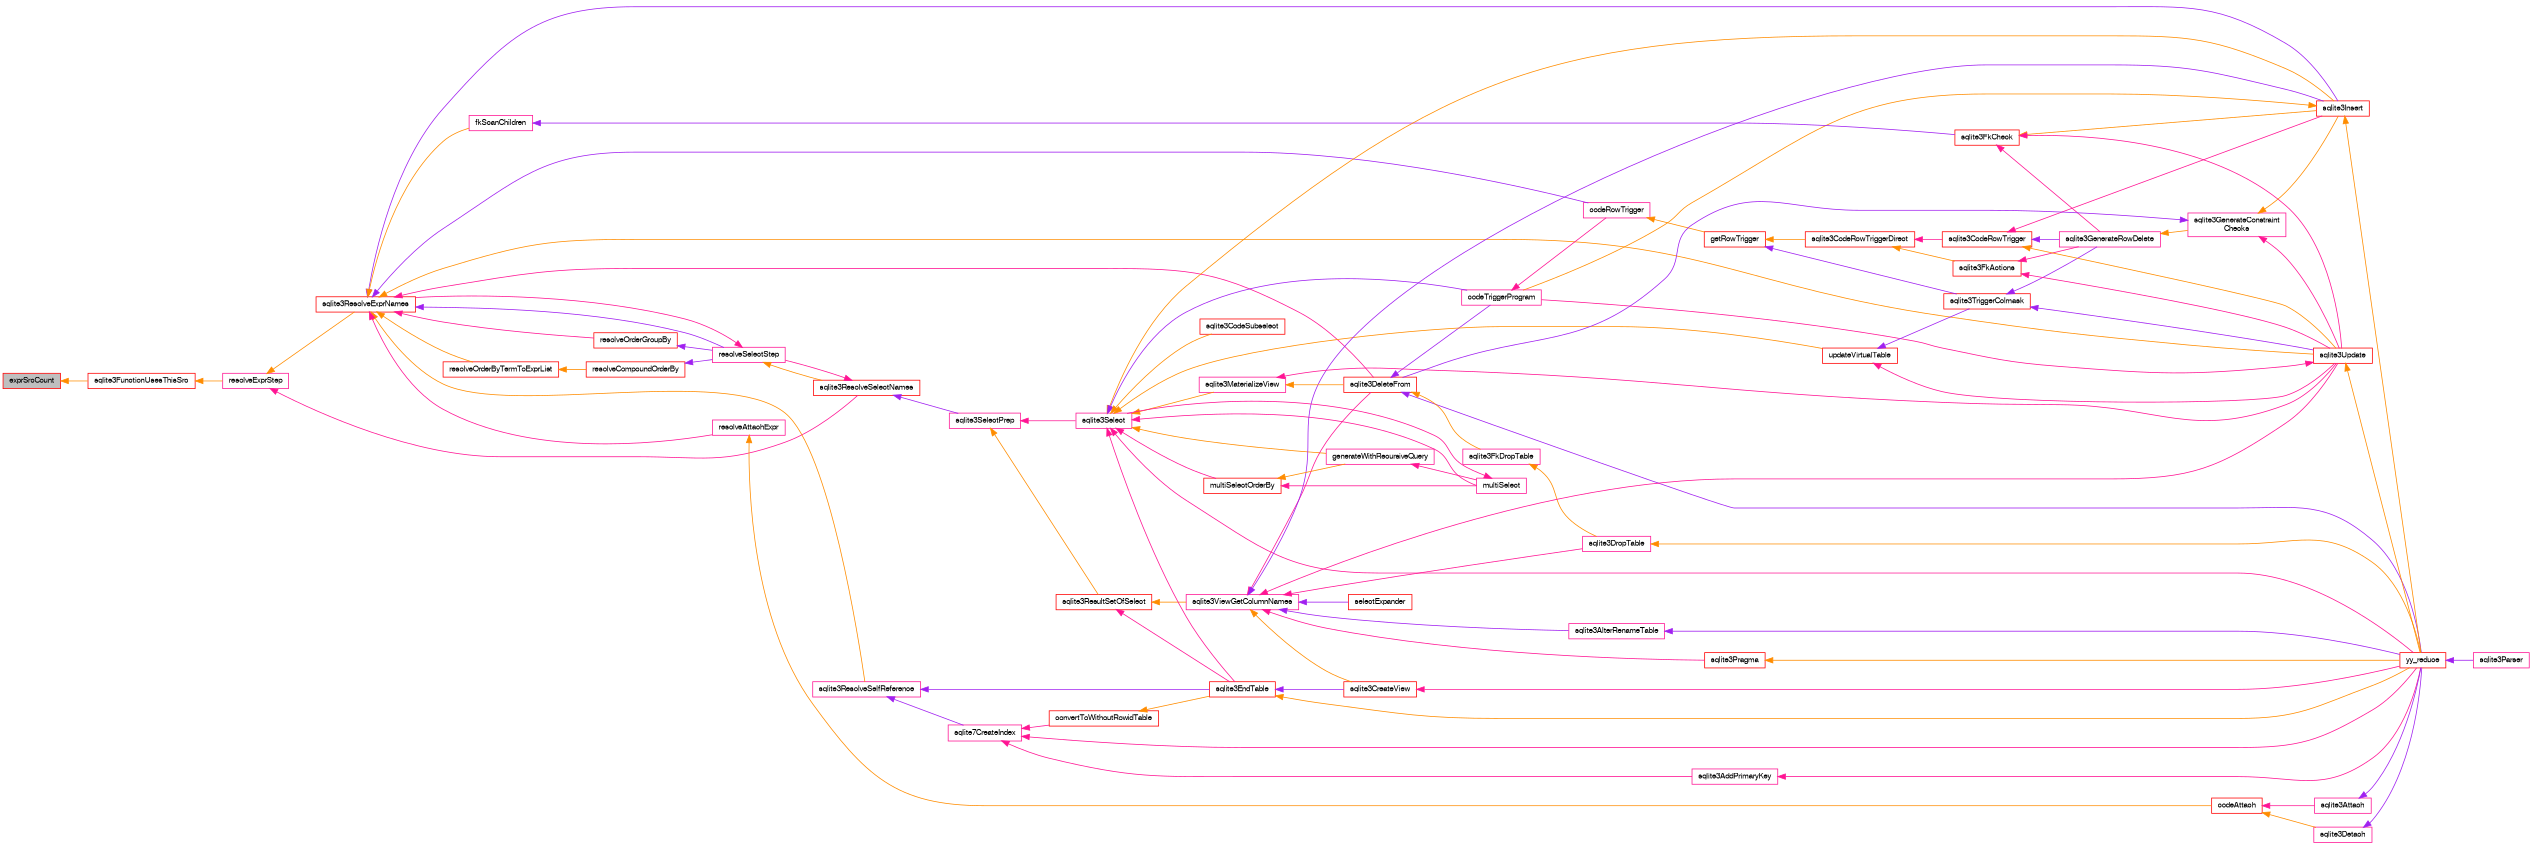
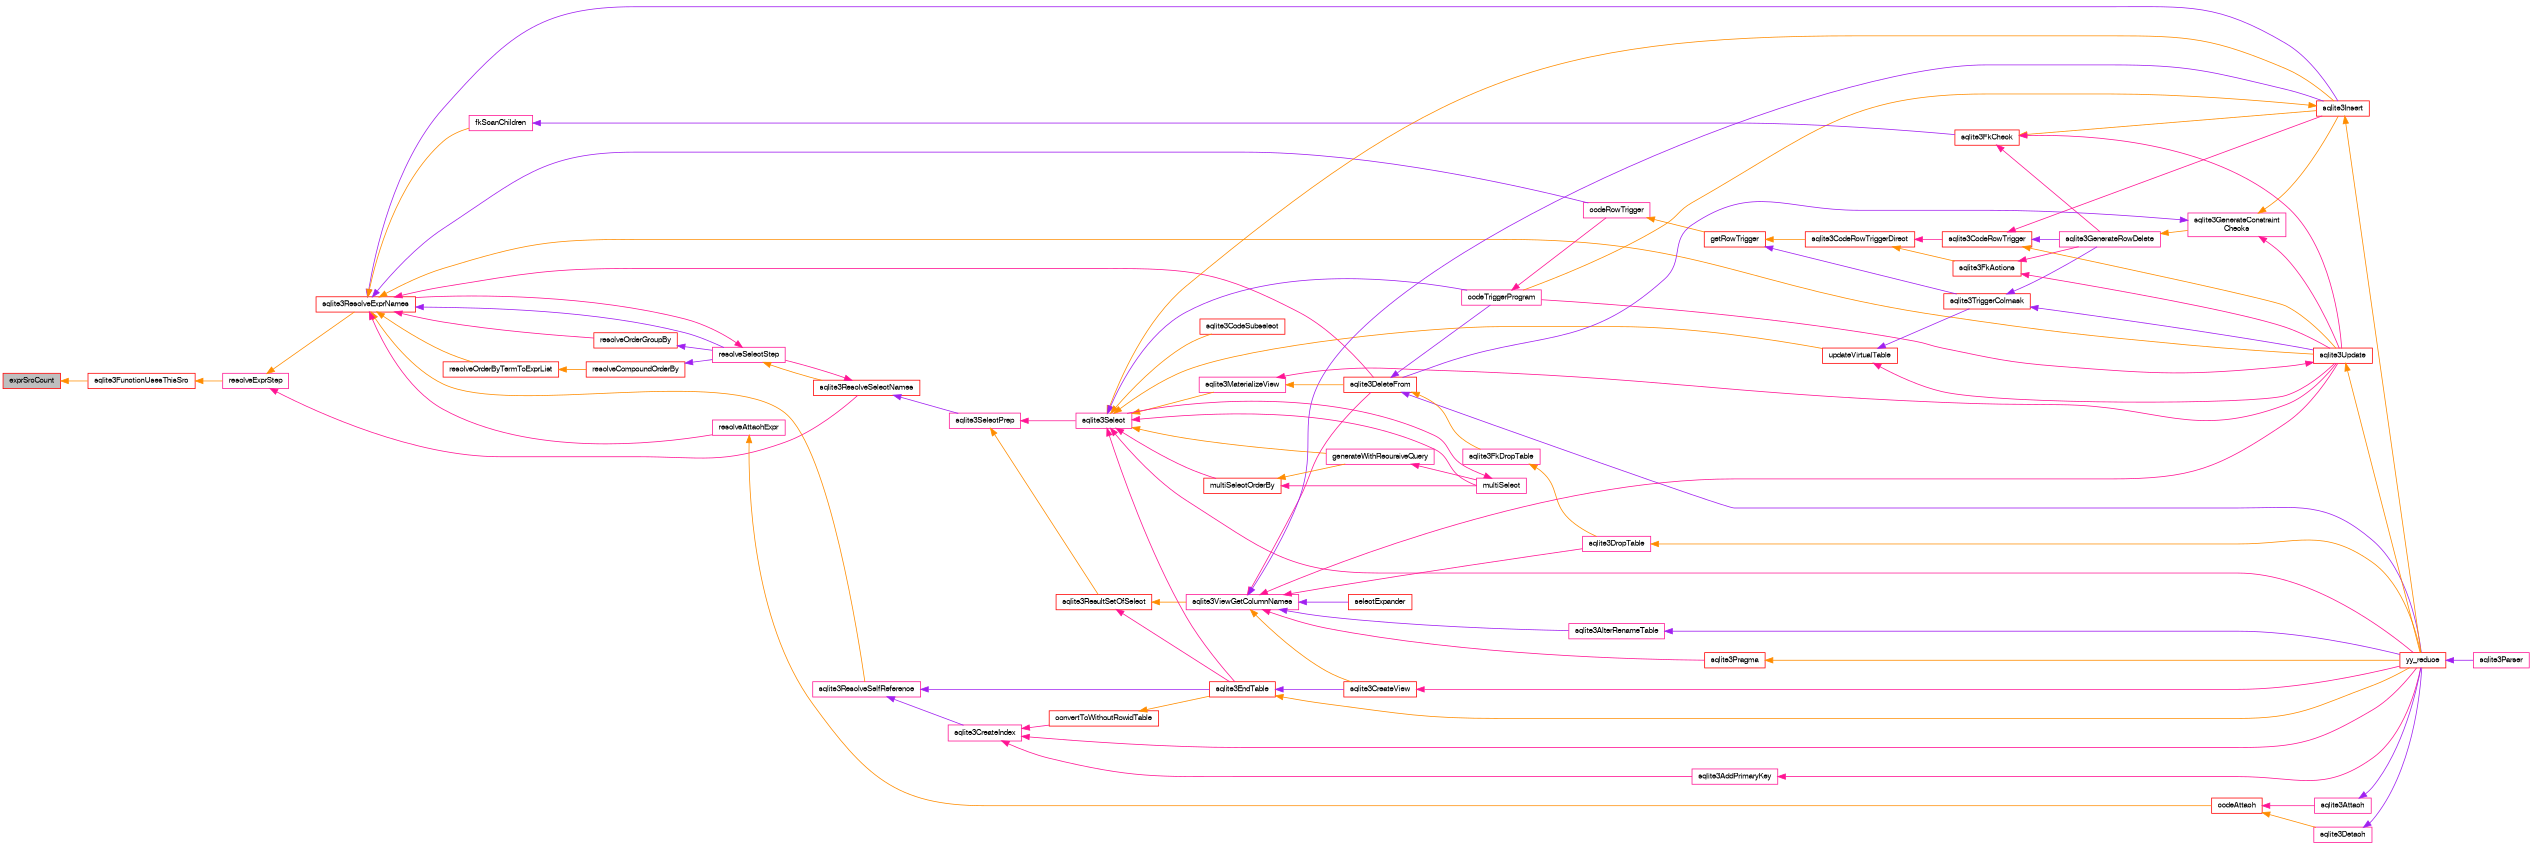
node "sqlite7CreateIndex": label "sqlite7CreateIndex" -> "sqlite3CreateIndex"
